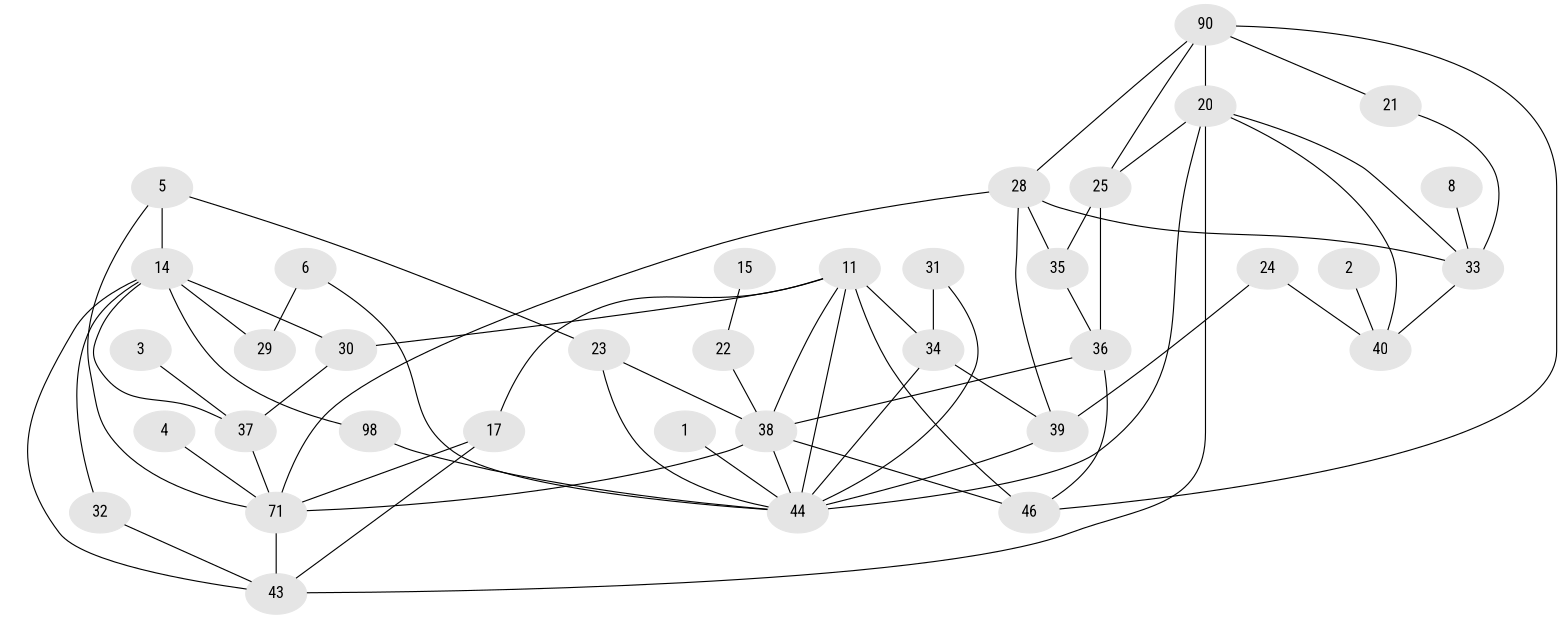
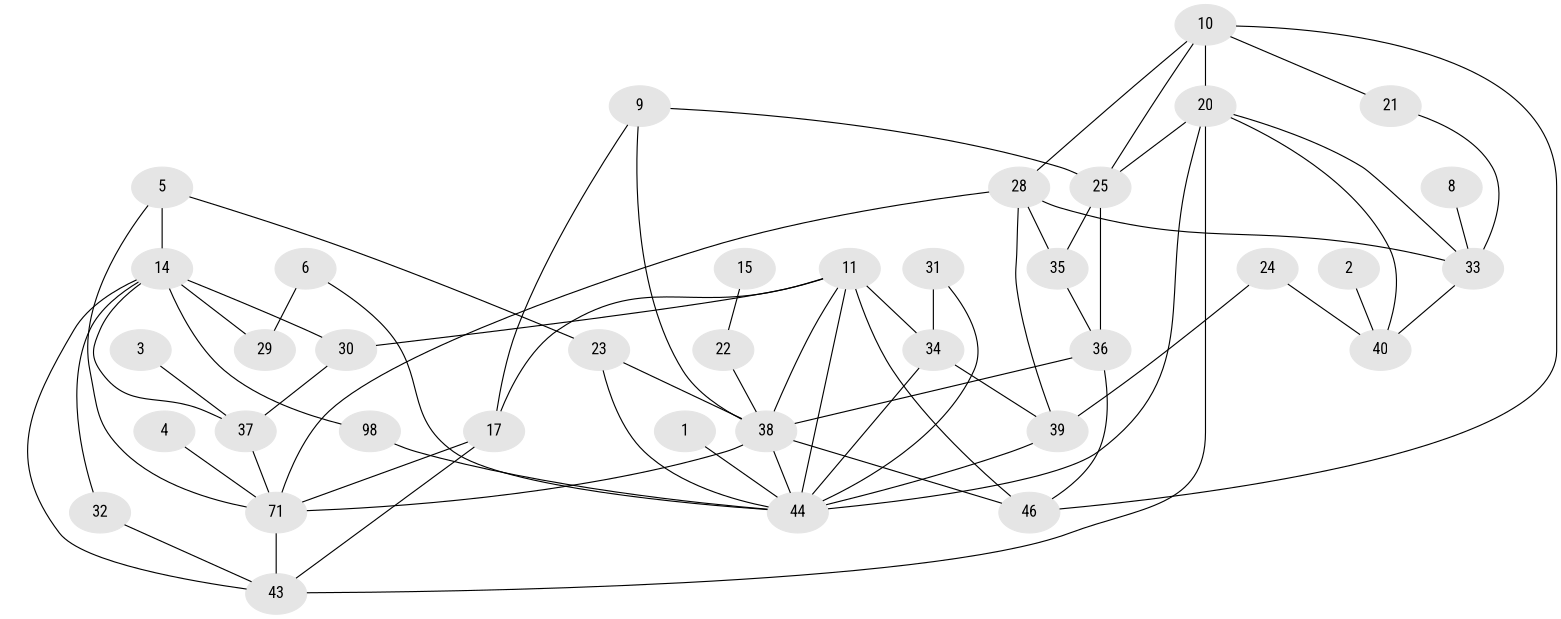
node "90": label "90" -> "10"
node "9": added
